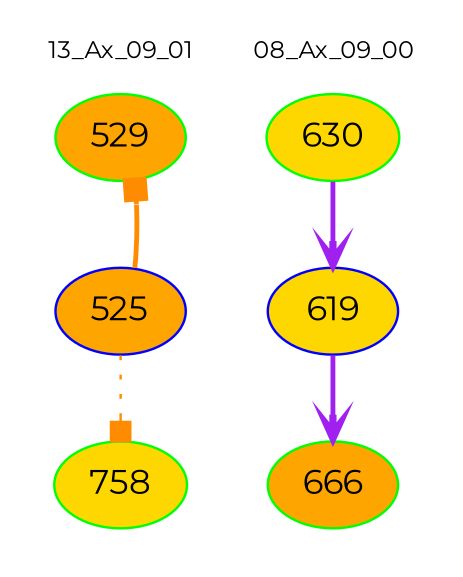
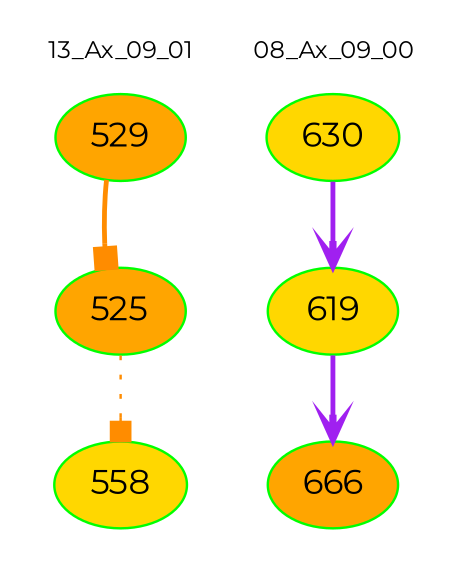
edge "525" -> "529": reversed
node "525": color blue -> green
node "619": color blue -> green
node "758": label "758" -> "558"
